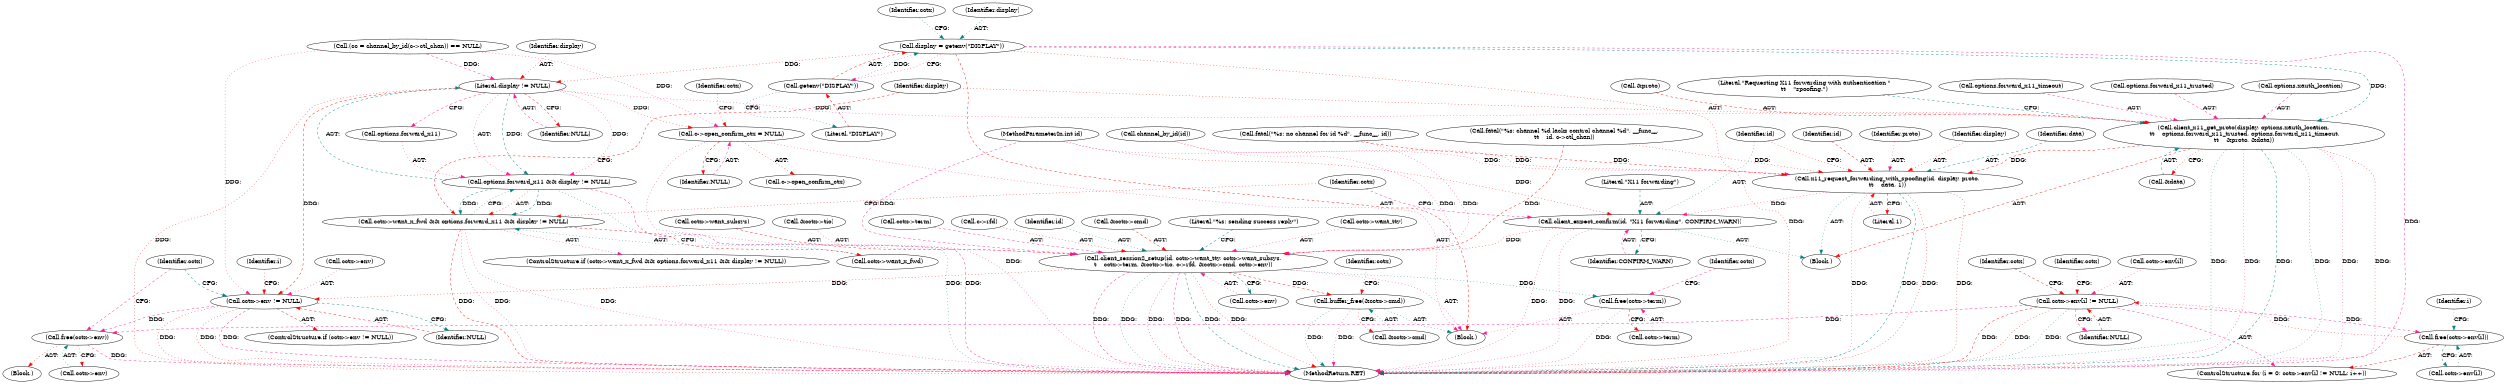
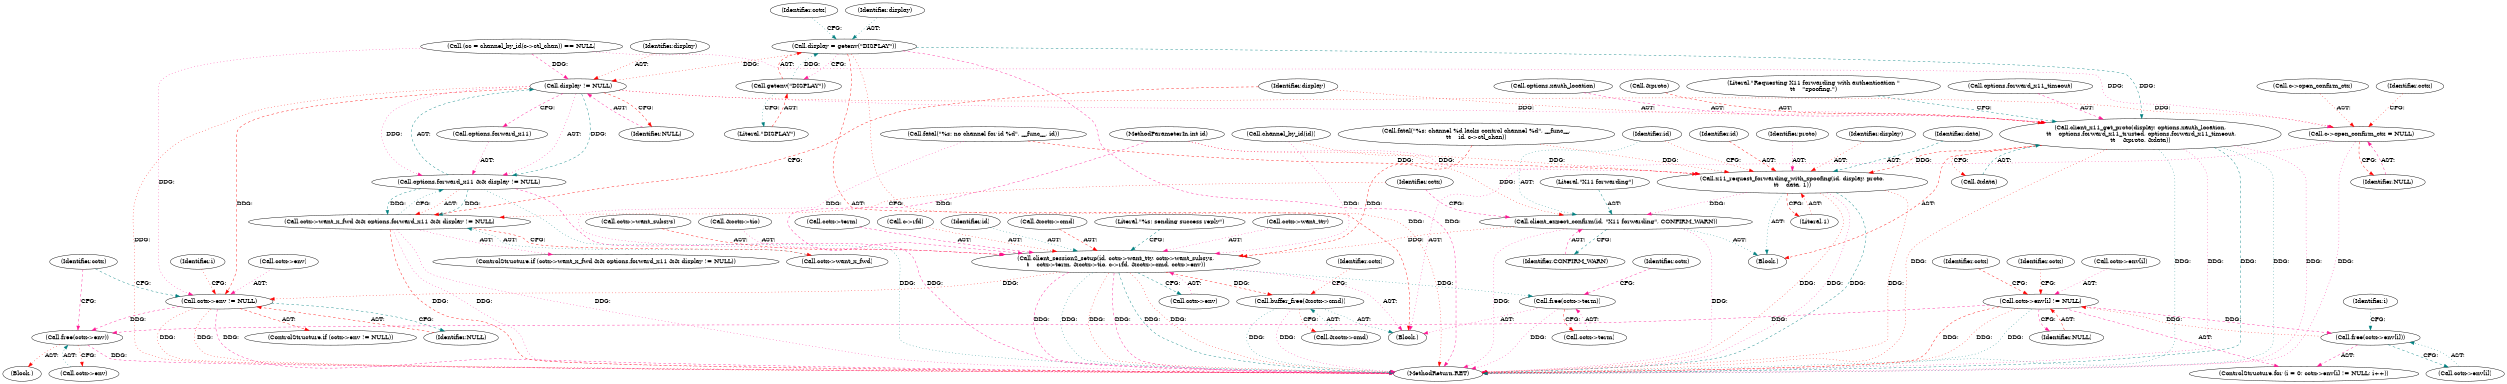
node "(Literal,display != NULL)": label "(Literal,display != NULL)" -> "(Call,display != NULL)"
node "(Call,options.forward_x11_trusted)": removed
edge "(Call,c->open_confirm_ctx = NULL)" -> "(Call,c->open_confirm_ctx)": reversed
edge "(Call,free(cctx->env[i]))" -> "(ControlStructure,for (i = 0; cctx->env[i] != NULL; i++))": color red -> deeppink
